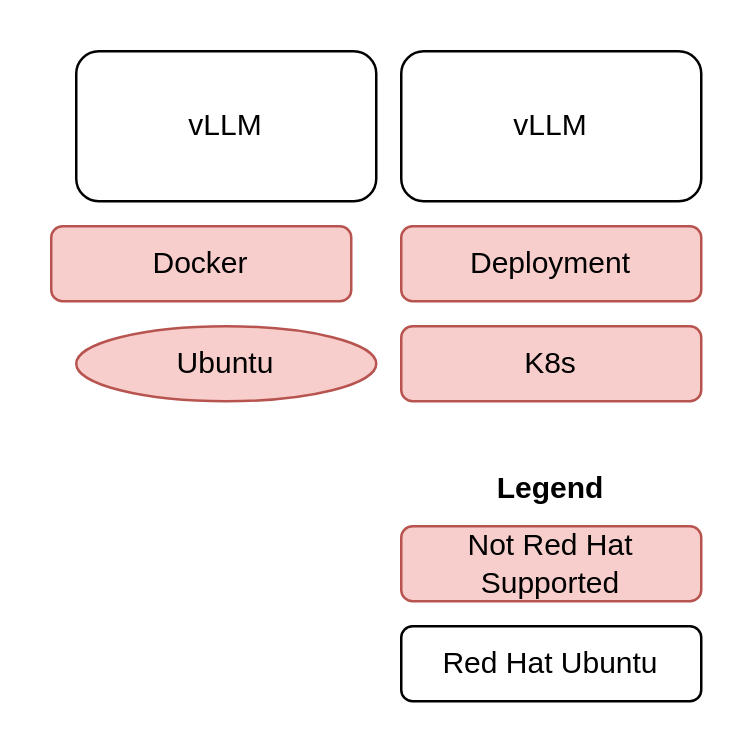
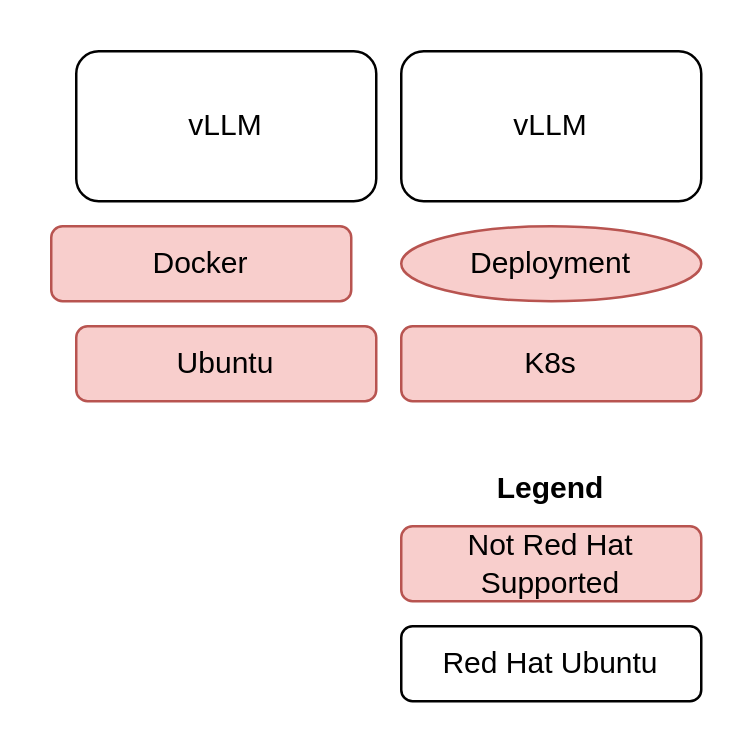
node "Deployment": shape rounded rectangle -> ellipse
node "Ubuntu": shape ellipse -> rounded rectangle
